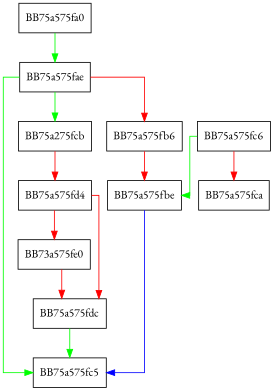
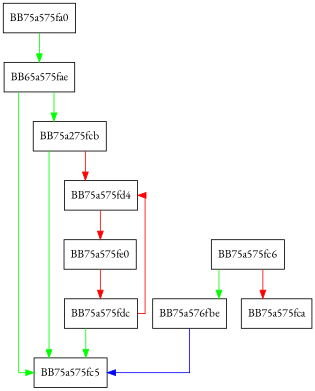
node "BB75a575fae": label "BB75a575fae" -> "BB65a575fae"
node "BB75a575fb6": removed
node "BB75a575fbe": label "BB75a575fbe" -> "BB75a576fbe"
edge "BB75a575fd4" -> "BB75a575fdc": reversed
edge "BB75a275fcb" -> "BB75a575fc5": added
node "BB73a575fe0": label "BB73a575fe0" -> "BB75a575fe0"
